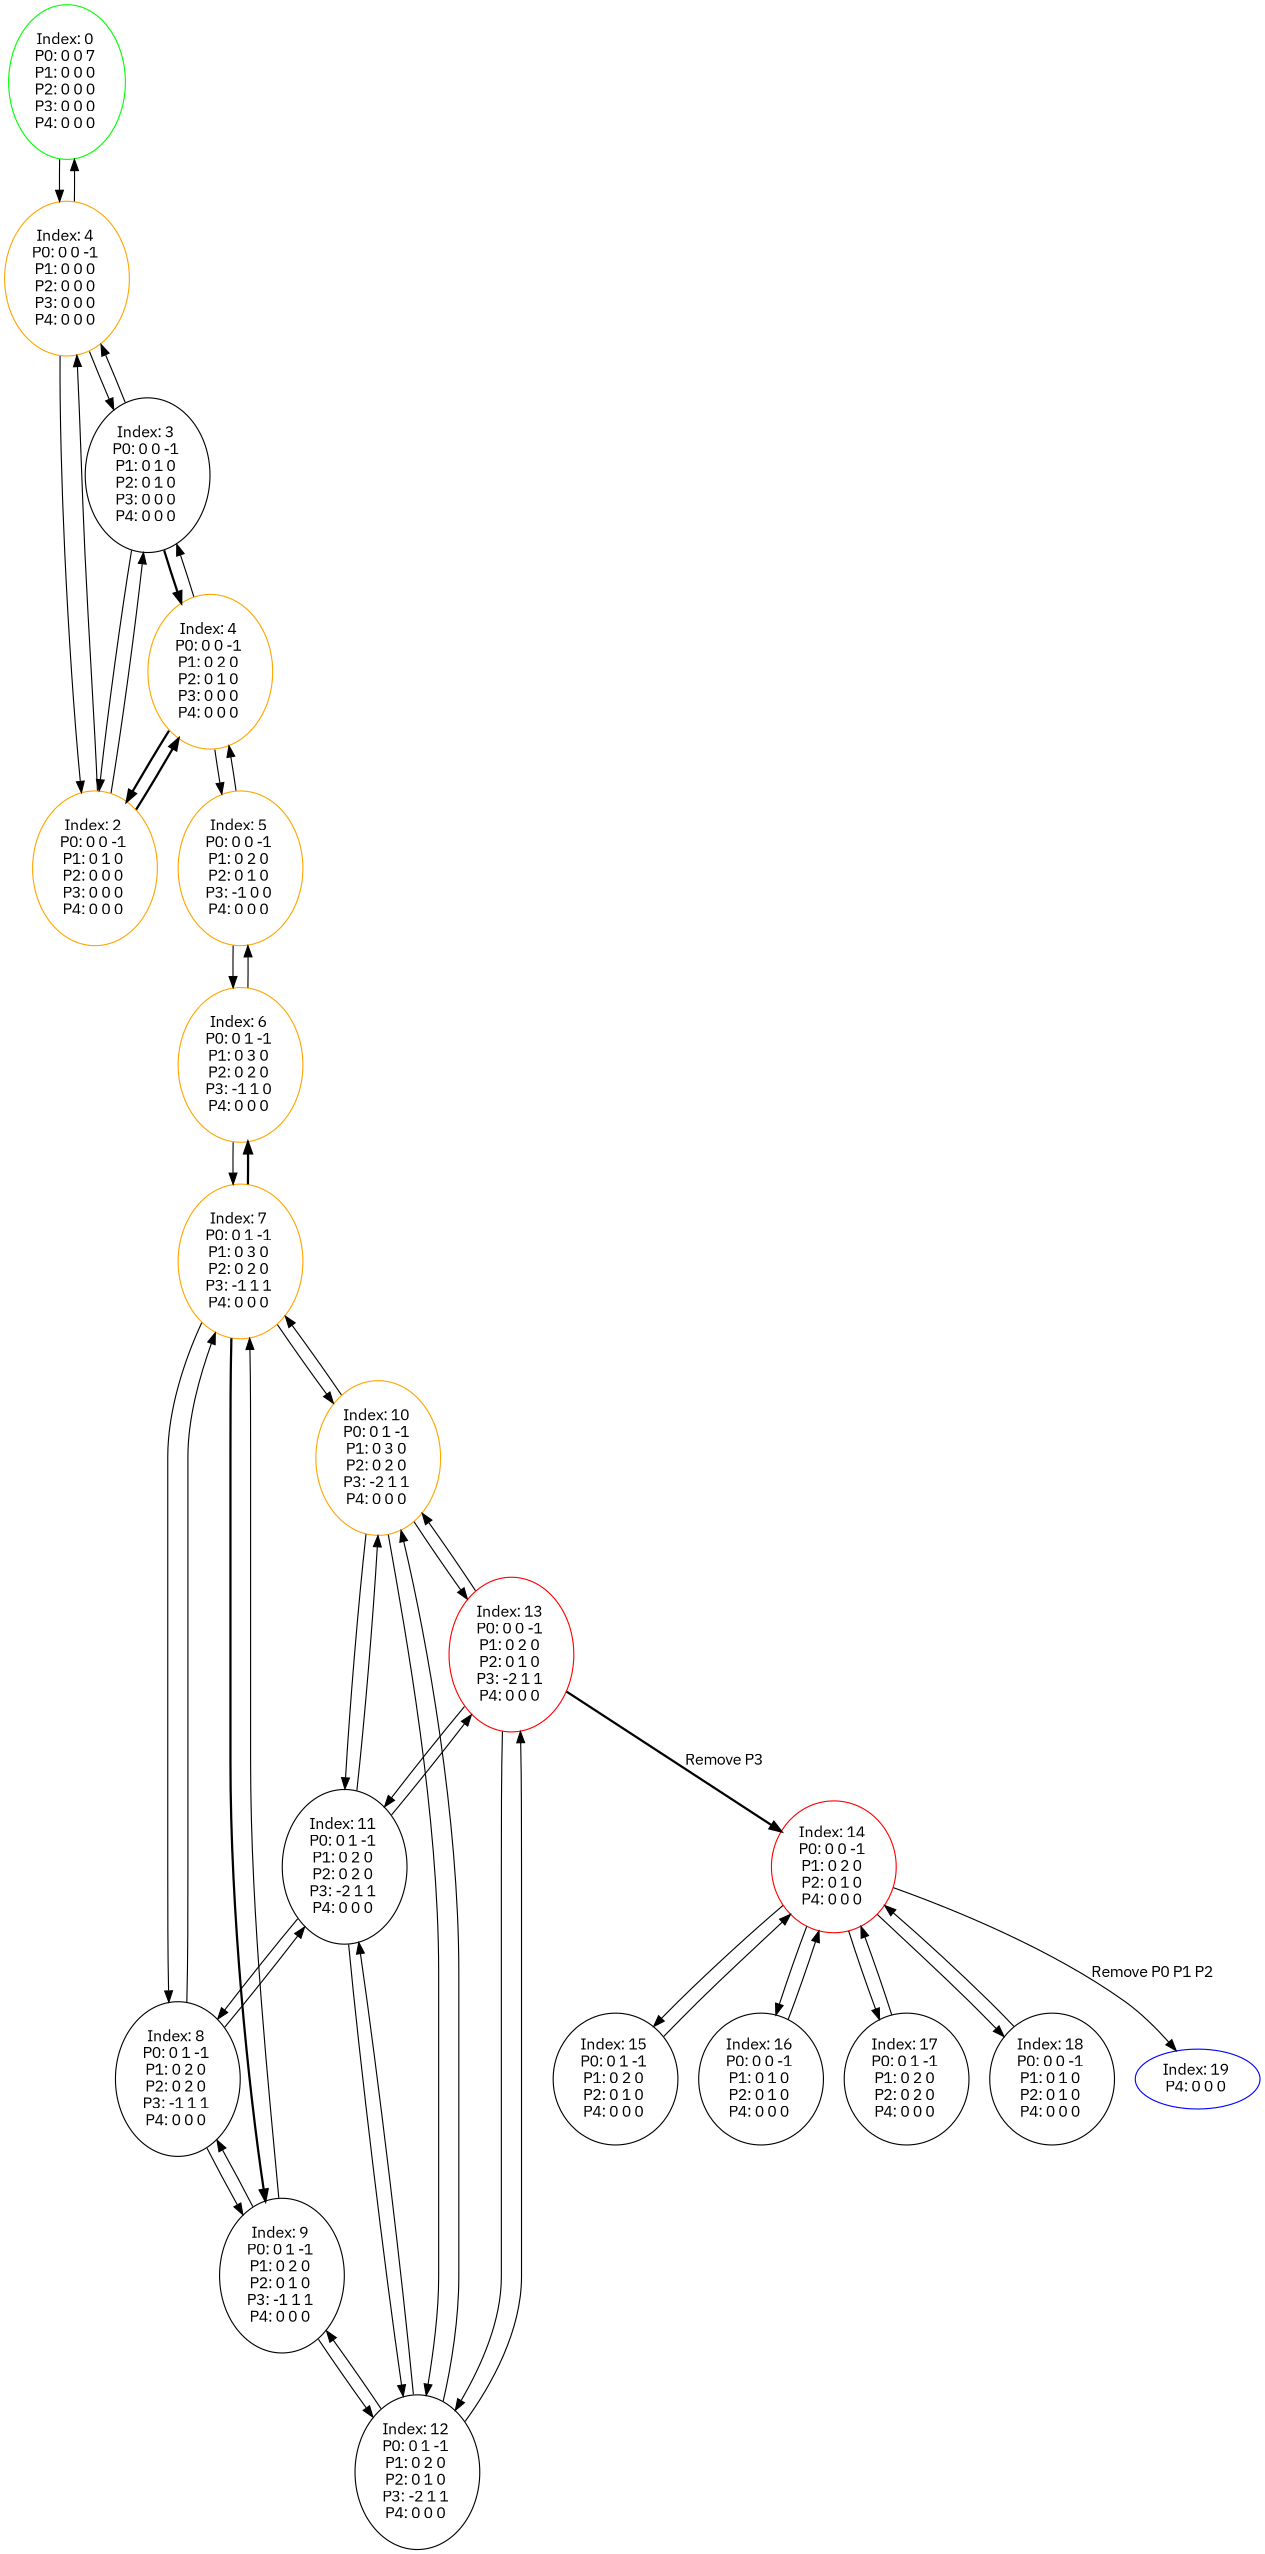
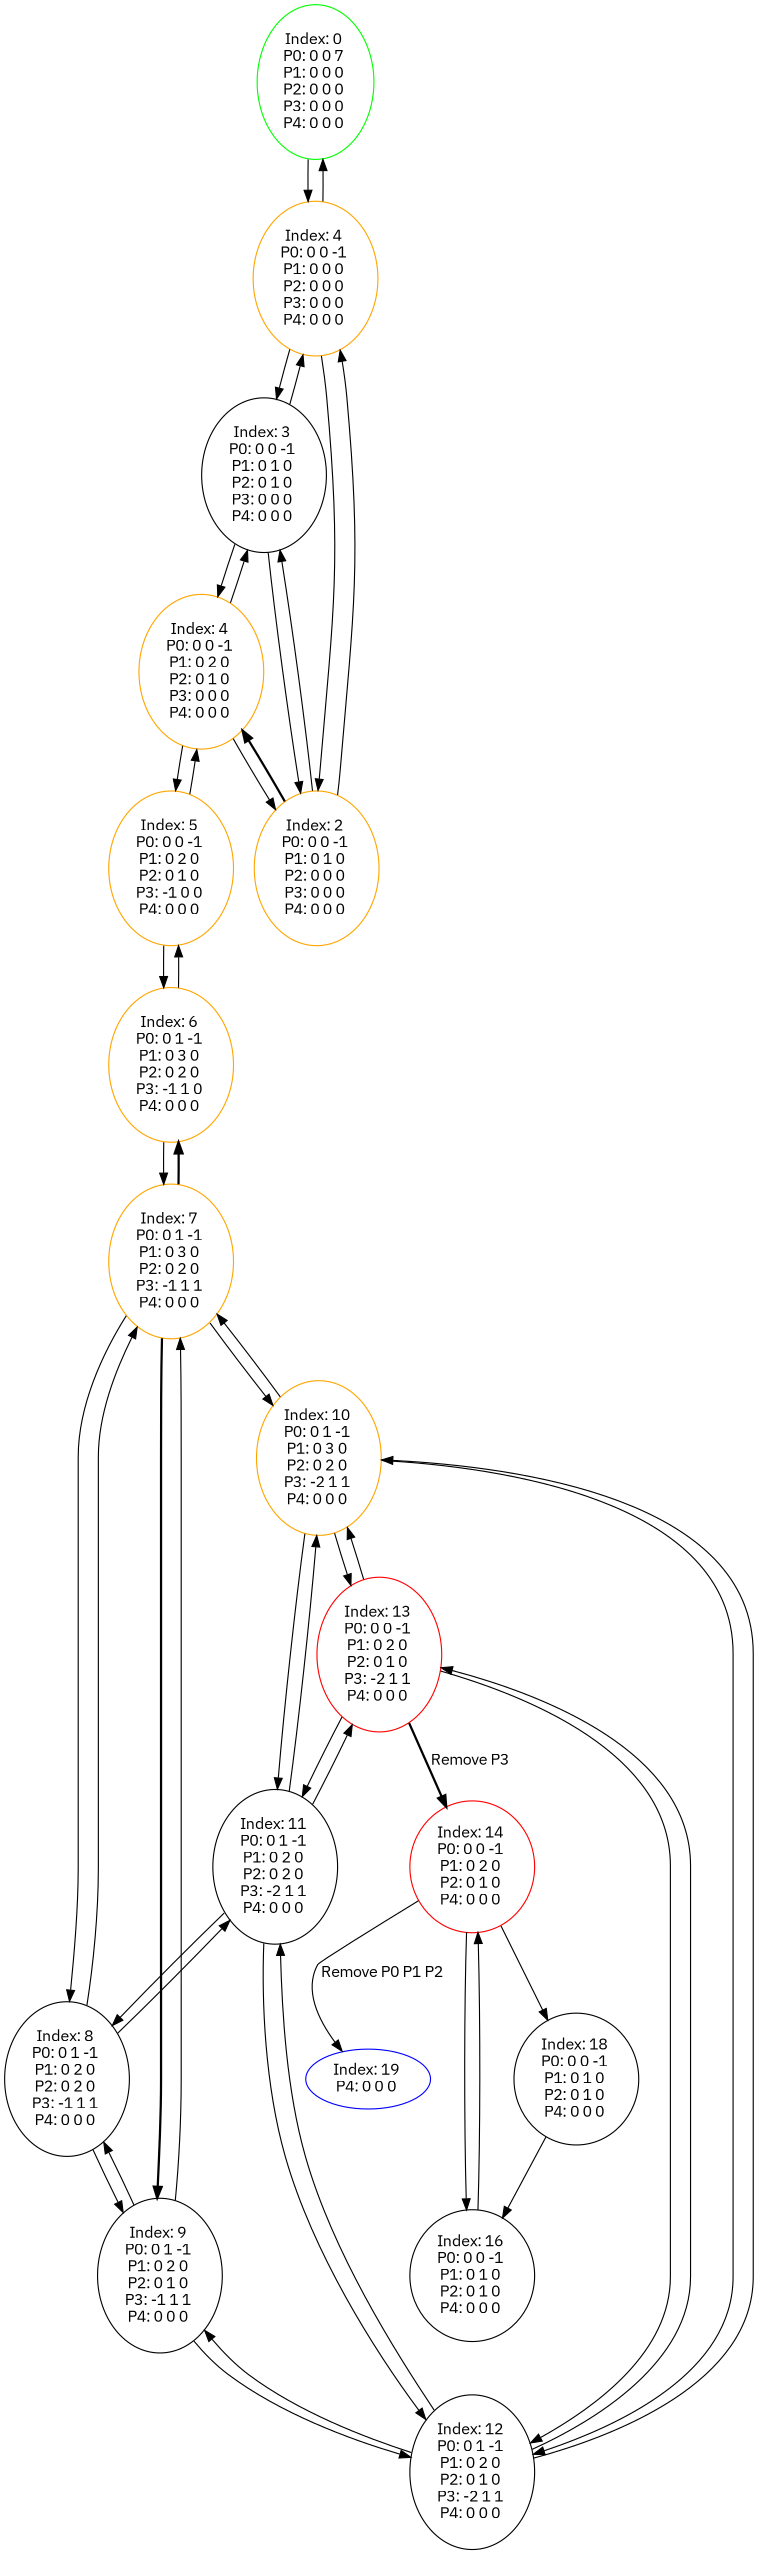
edge "Index: 3 P0: 0 0 -1 P1: 0 1 0 P2: 0 1 0 P3: 0 0 0 P4: 0 0 0" -> "Index: 4 P0: 0 0 -1 P1: 0 2 0 P2: 0 1 0 P3: 0 0 0 P4: 0 0 0": style bold -> solid
edge "Index: 4 P0: 0 0 -1 P1: 0 2 0 P2: 0 1 0 P3: 0 0 0 P4: 0 0 0" -> "Index: 2 P0: 0 0 -1 P1: 0 1 0 P2: 0 0 0 P3: 0 0 0 P4: 0 0 0": style bold -> solid
edge "Index: 18 P0: 0 0 -1 P1: 0 1 0 P2: 0 1 0 P4: 0 0 0" -> "Index: 14 P0: 0 0 -1 P1: 0 2 0 P2: 0 1 0 P4: 0 0 0": now "Index: 18 P0: 0 0 -1 P1: 0 1 0 P2: 0 1 0 P4: 0 0 0" -> "Index: 16 P0: 0 0 -1 P1: 0 1 0 P2: 0 1 0 P4: 0 0 0"
node "Index: 15 P0: 0 1 -1 P1: 0 2 0 P2: 0 1 0 P4: 0 0 0": removed
node "Index: 17 P0: 0 1 -1 P1: 0 2 0 P2: 0 2 0 P4: 0 0 0": removed
